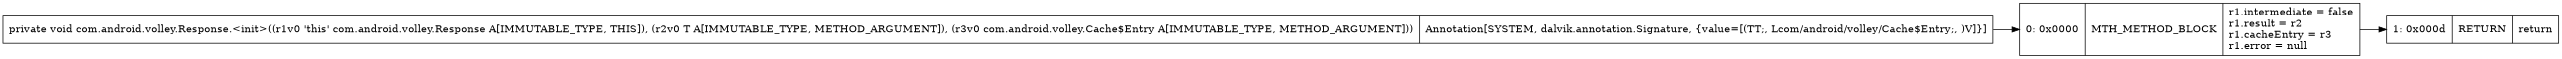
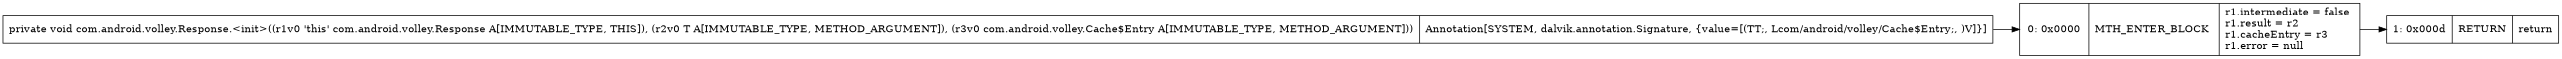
node "0: 0x0000": text "MTH_METHOD_BLOCK" -> "MTH_ENTER_BLOCK"
